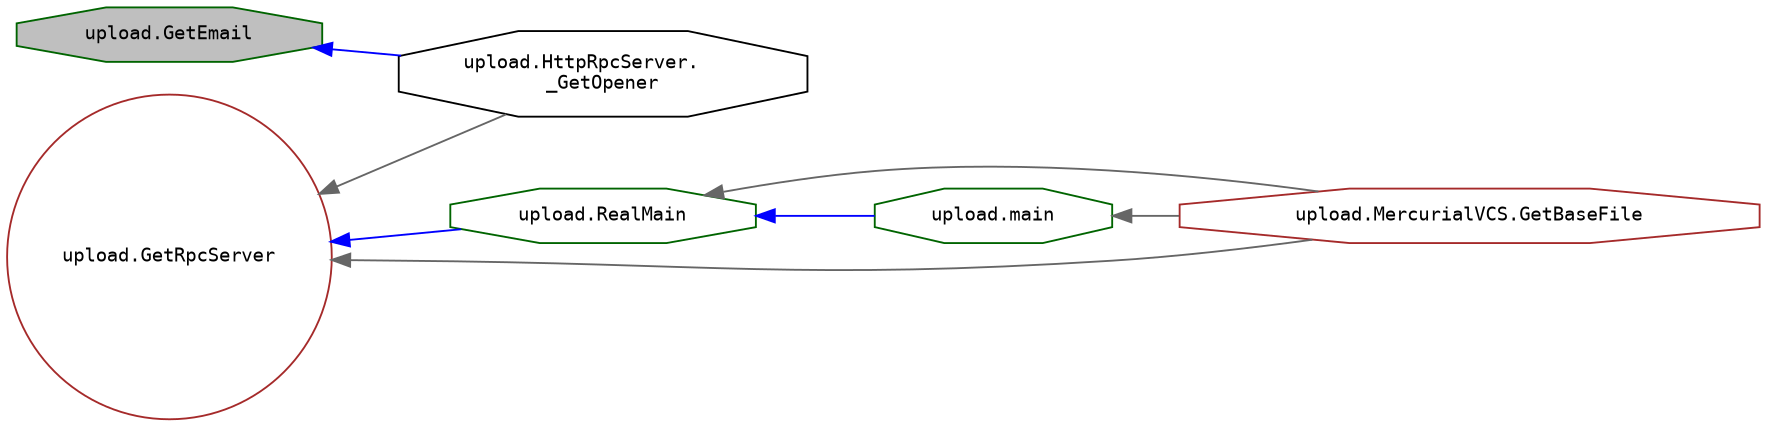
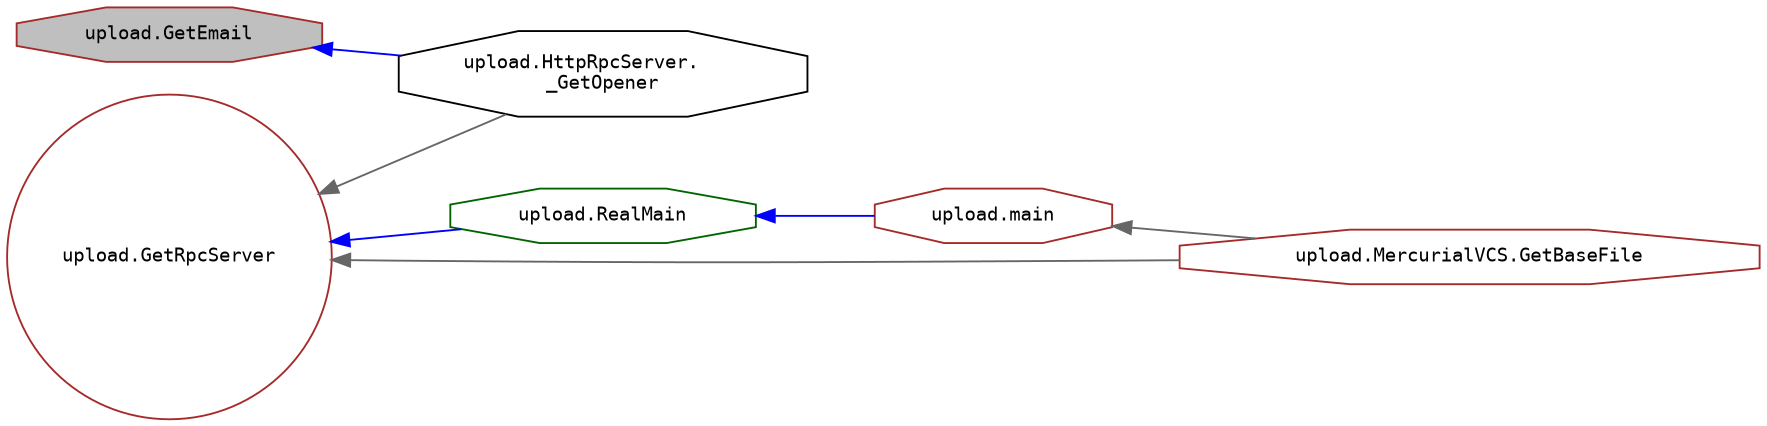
node "upload.GetEmail": color darkgreen -> brown
edge "upload.MercurialVCS.GetBaseFile" -> "upload.RealMain": removed
node "upload.main": color darkgreen -> brown
